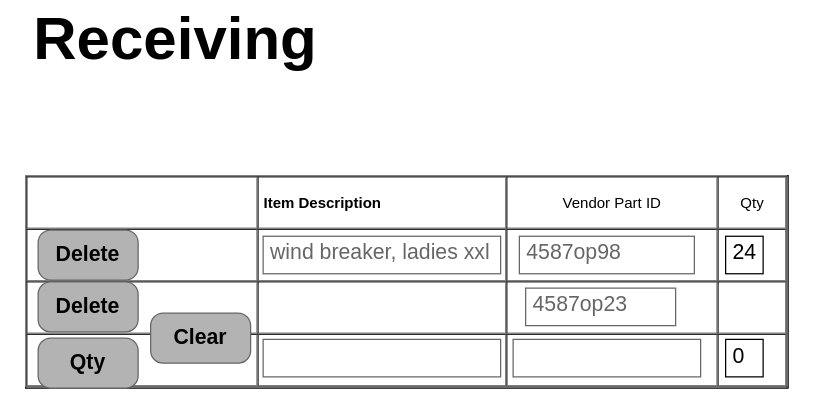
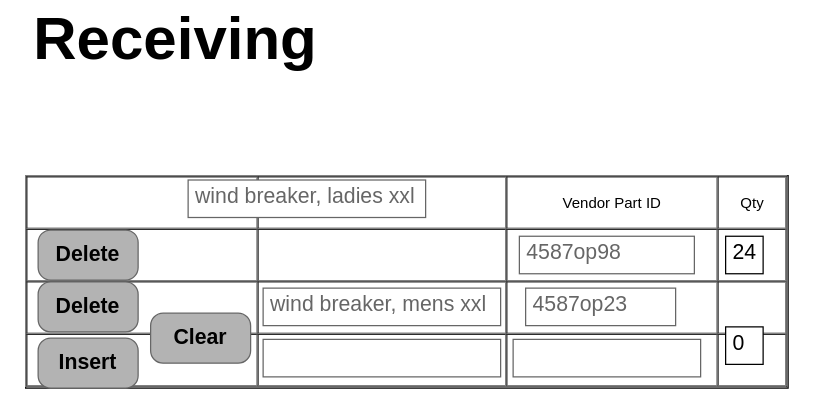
node "wind breaker, ladies xxl": moved (382, 255) -> (307, 199)
node "wind breaker, mens xxl": added
node "0": moved (744, 358) -> (744, 346)
node "Qty": label "Qty" -> "Insert"
